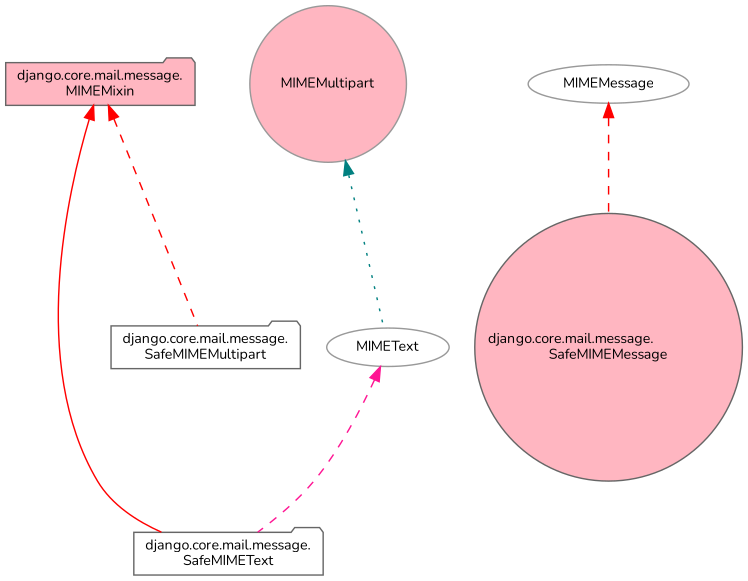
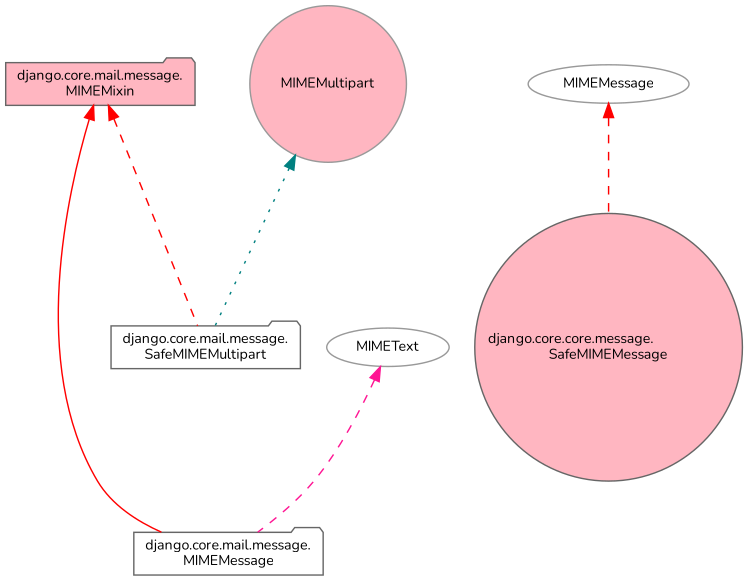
edge "MIMEText" -> "MIMEMultipart": now "django.core.mail.message. SafeMIMEMultipart" -> "MIMEMultipart"
node "django.core.mail.message. SafeMIMEMessage": label "django.core.mail.message. SafeMIMEMessage" -> "django.core.core.message. SafeMIMEMessage"
node "django.core.mail.message. SafeMIMEText": label "django.core.mail.message. SafeMIMEText" -> "django.core.mail.message. MIMEMessage"
